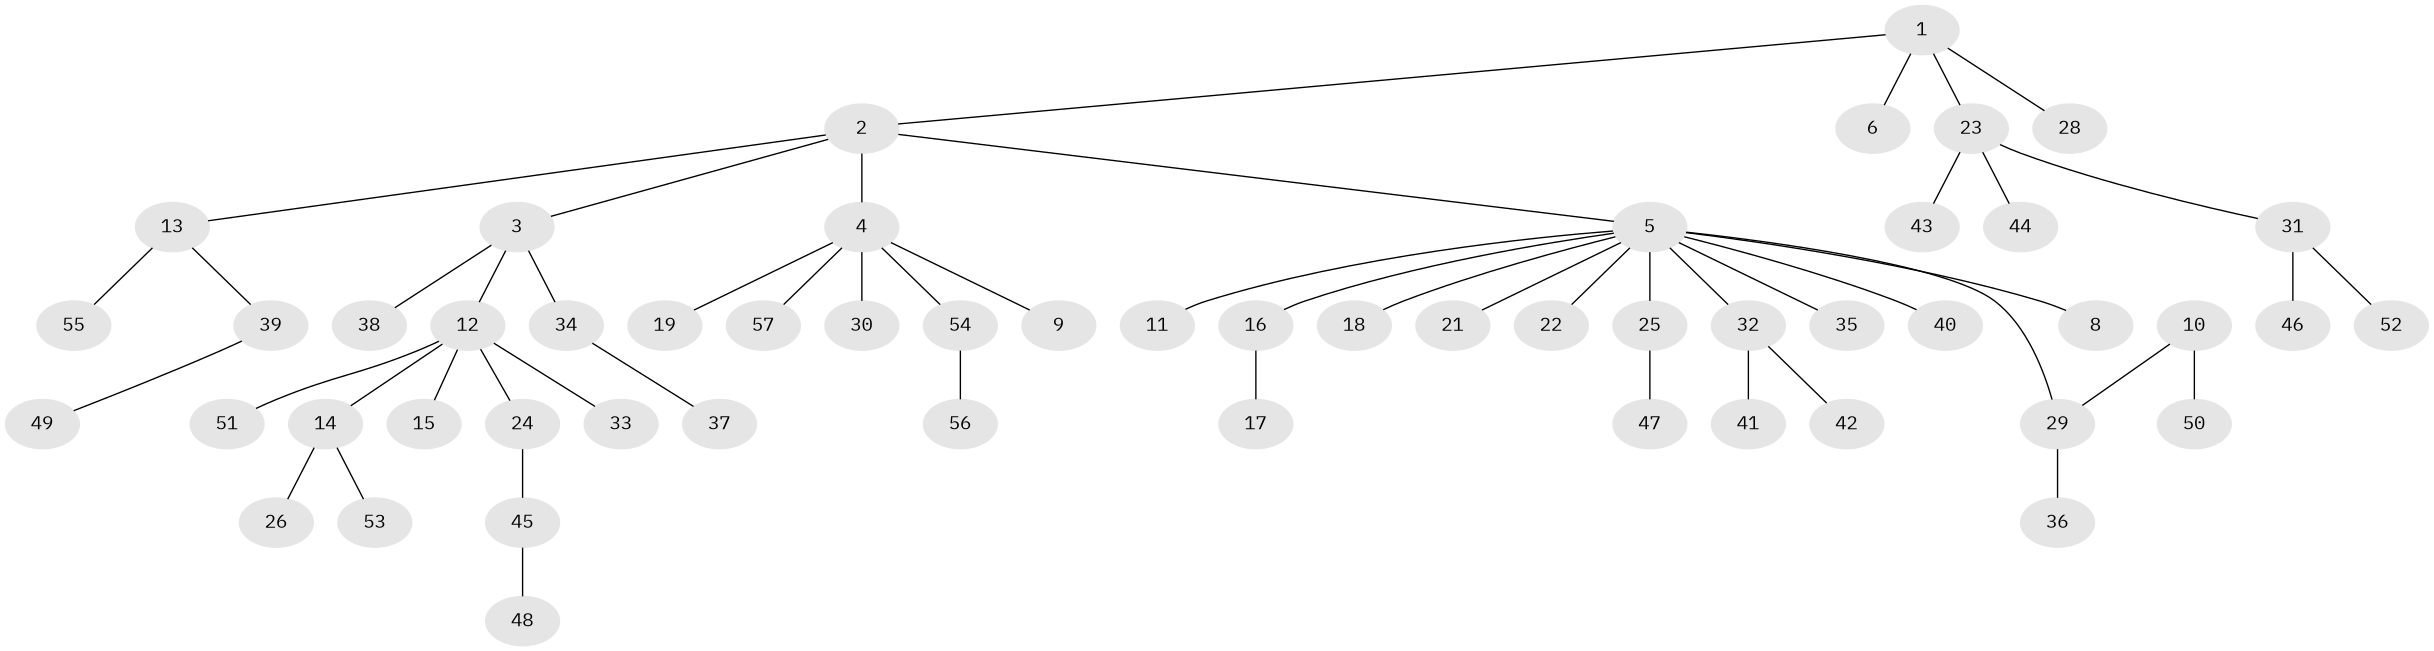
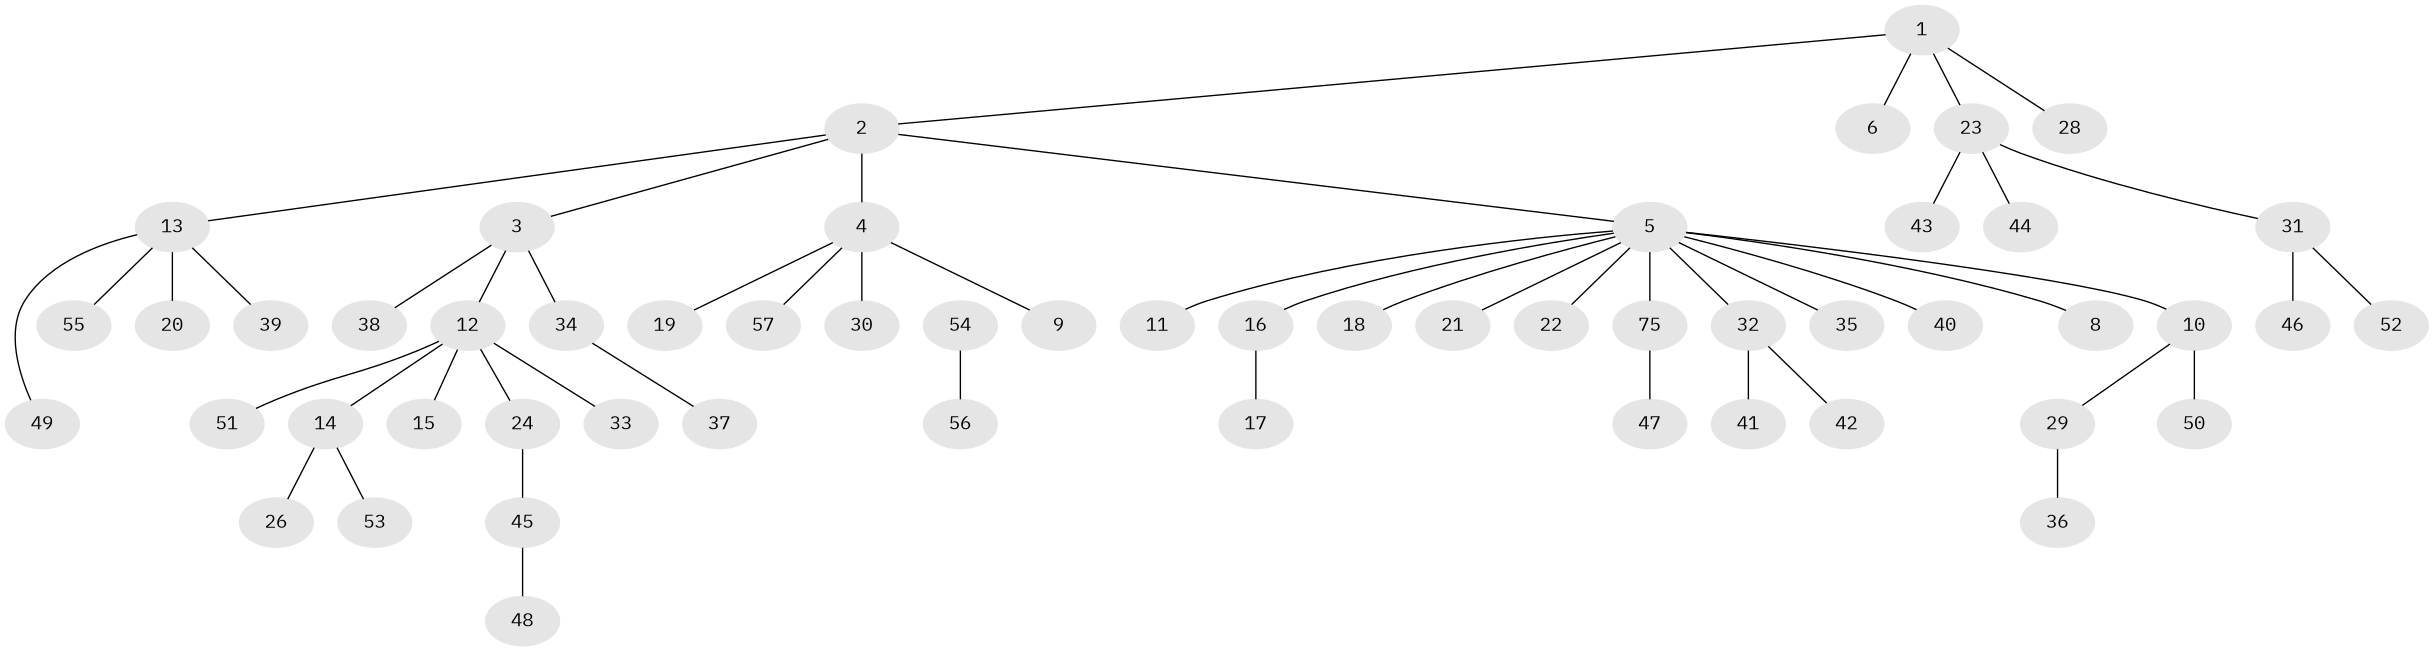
edge "4" -- "54": removed
edge "5" -- "29": now "5" -- "10"
node "20": added
node "25": label "25" -> "75"
edge "39" -- "49": now "13" -- "49"
